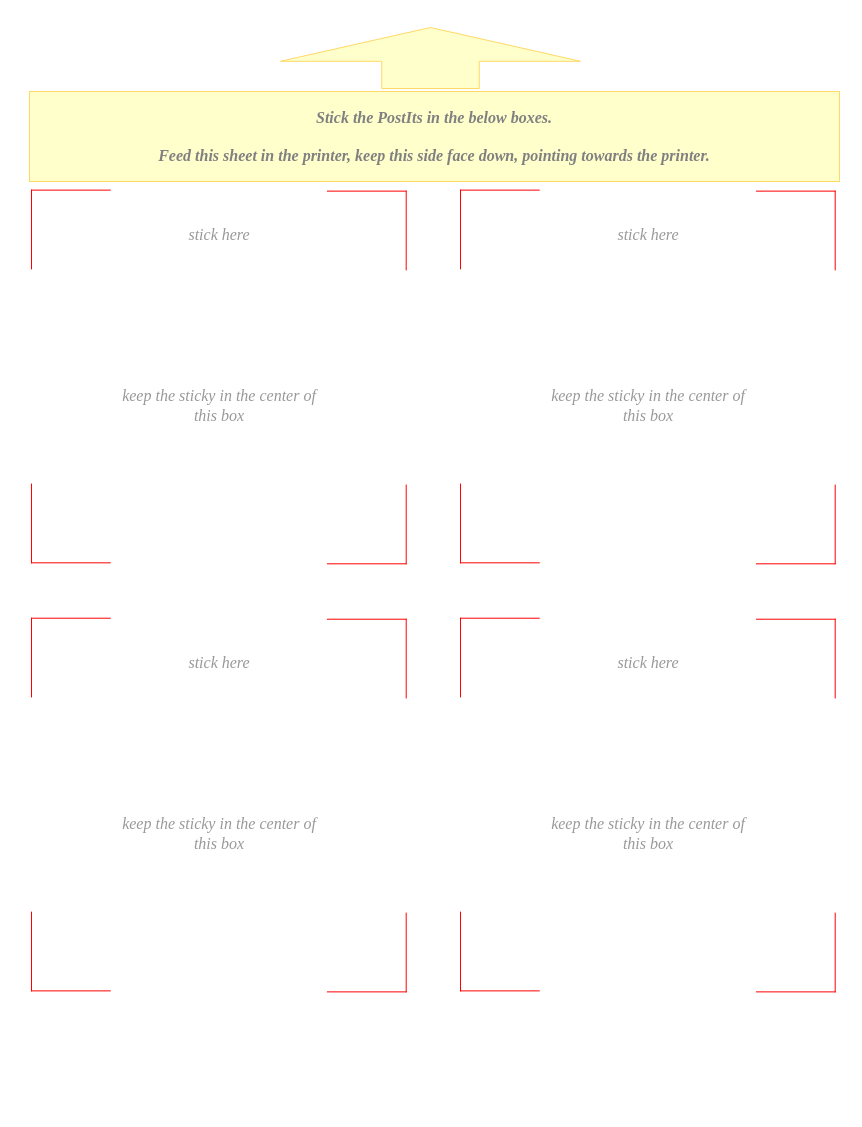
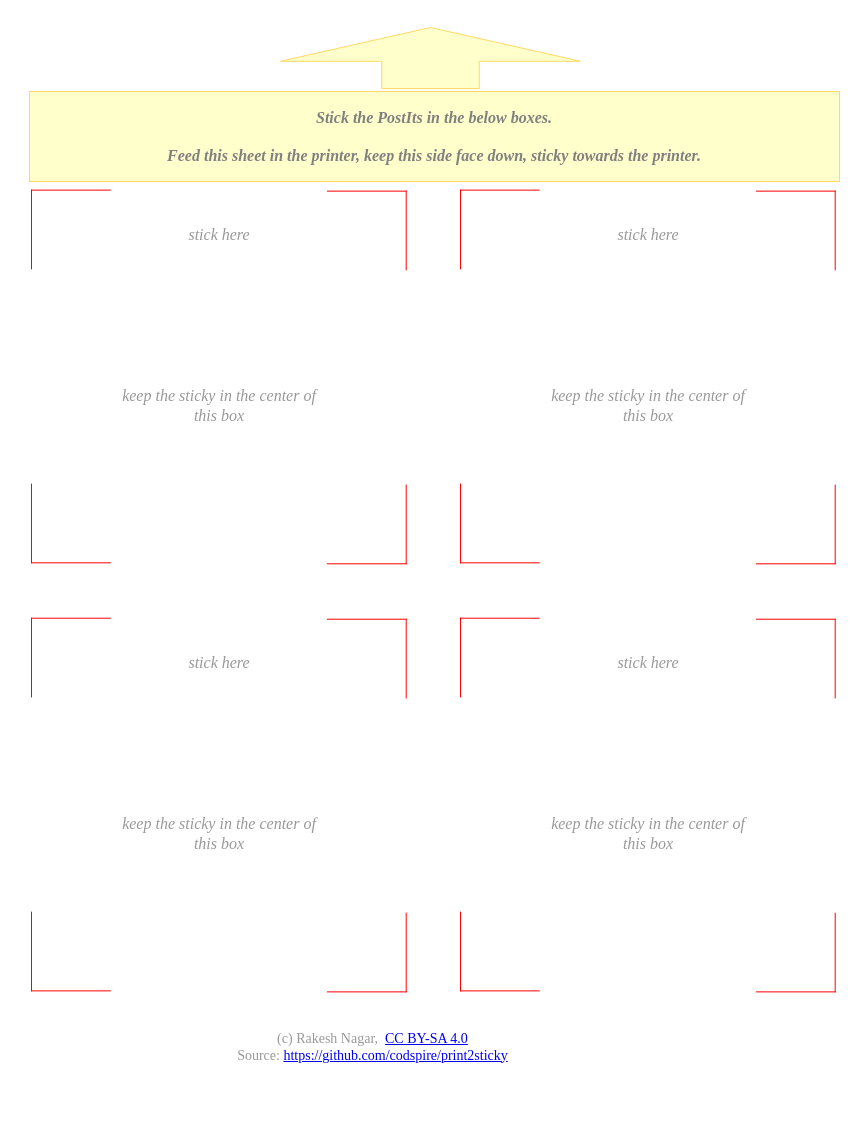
node "Stick the PostIts in the below boxes. Feed this sheet in the printer, keep this side face down, pointing towards the printer.": label "Stick the PostIts in the below boxes. Feed this sheet in the printer, keep this side face down, pointing towards the printer." -> "Stick the PostIts in the below boxes. Feed this sheet in the printer, keep this side face down, sticky towards the printer."
node "(c) Rakesh Nagar, CC BY-SA 4.0 Source: https://github.com/codspire/print2sticky": added
